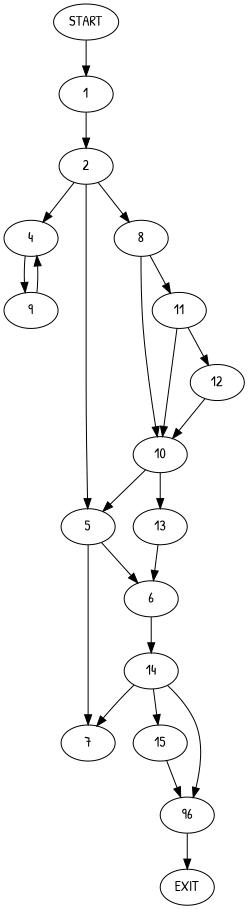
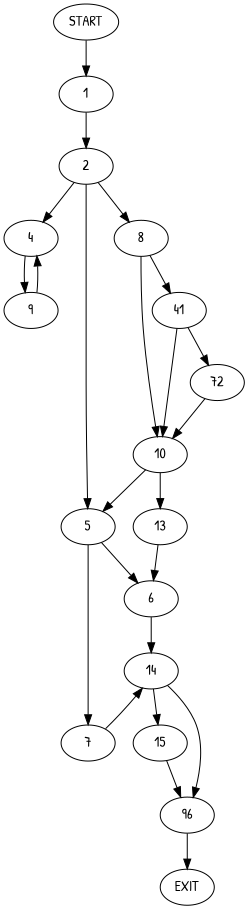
node "11": label "11" -> "41"
node "12": label "12" -> "72"
edge "14" -> "7": reversed
